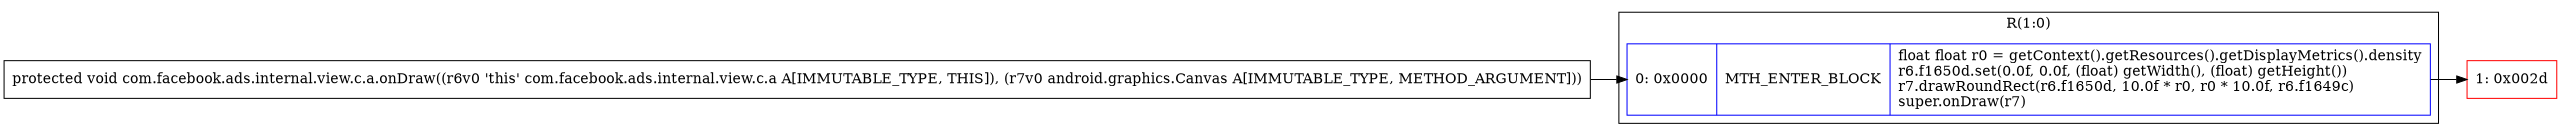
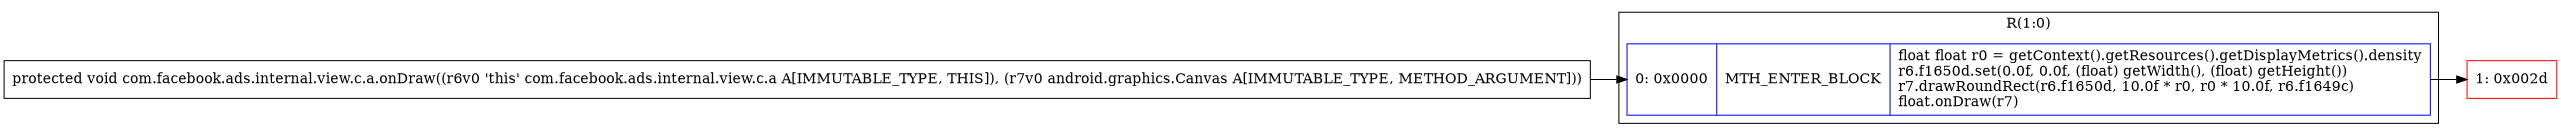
node "0: 0x0000": text "super.onDraw(r7)" -> "float.onDraw(r7)"
